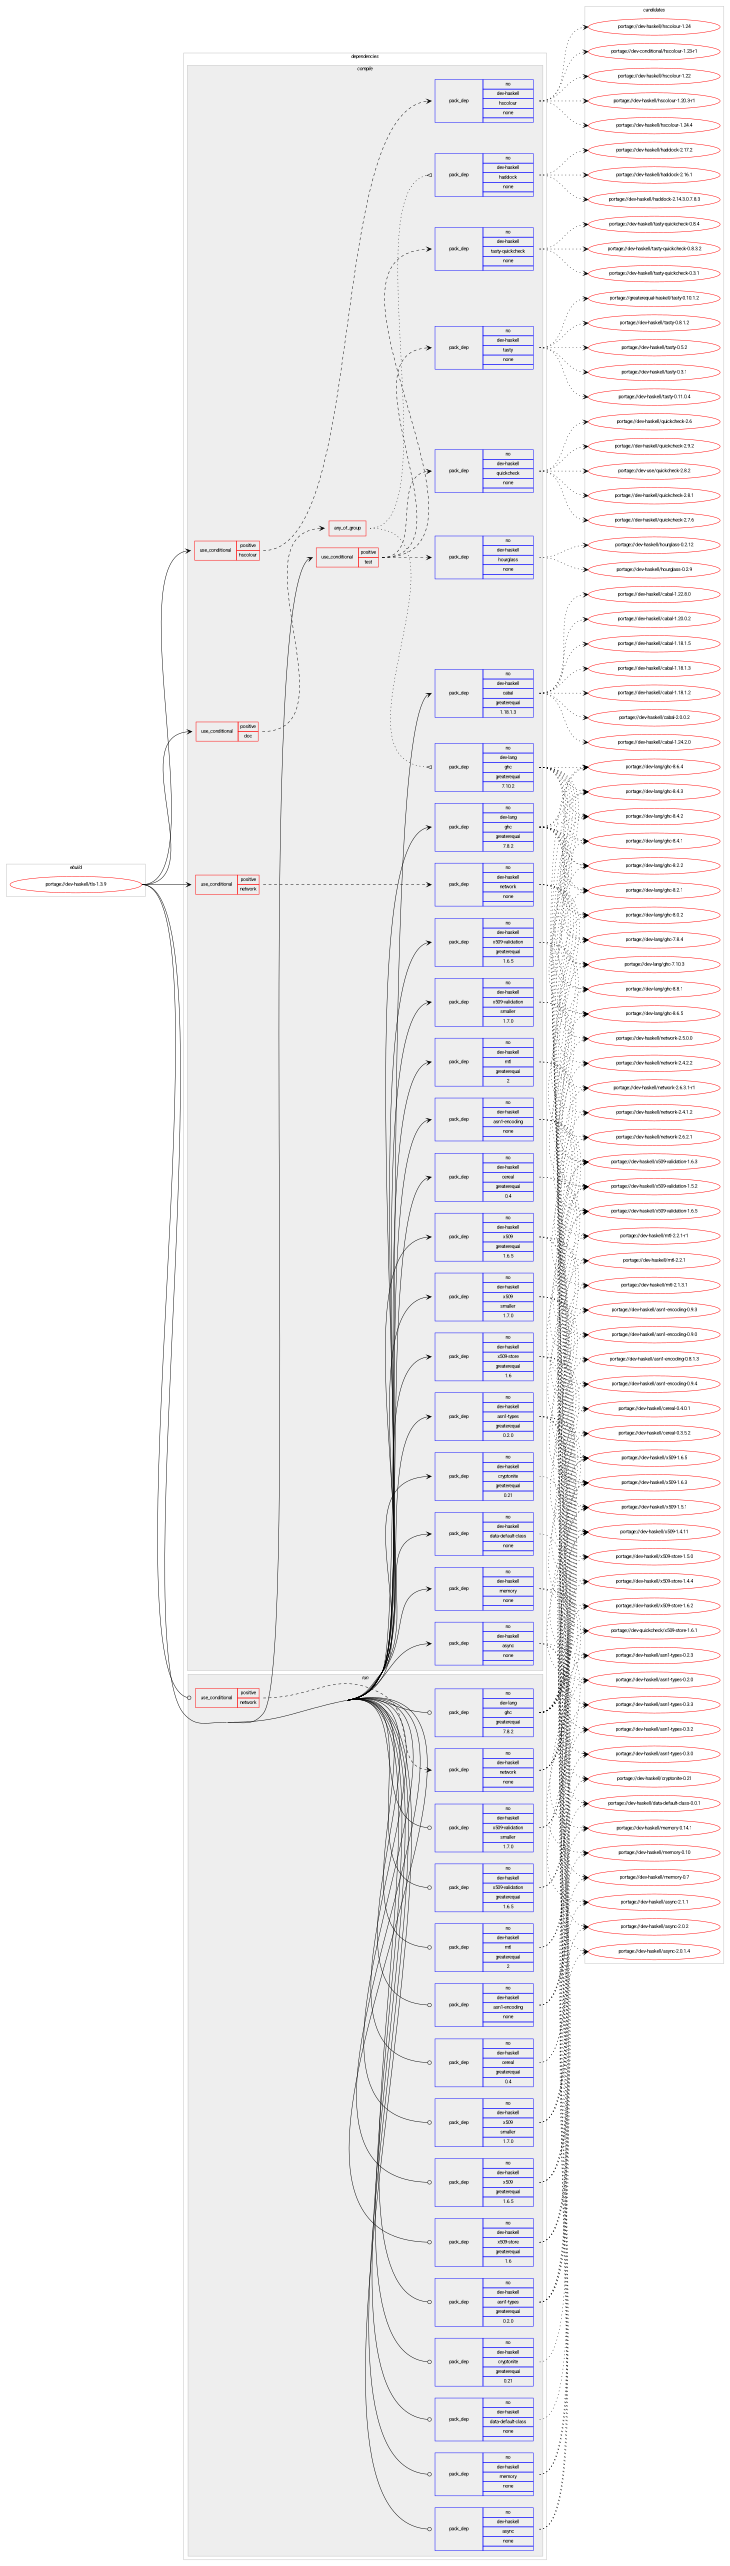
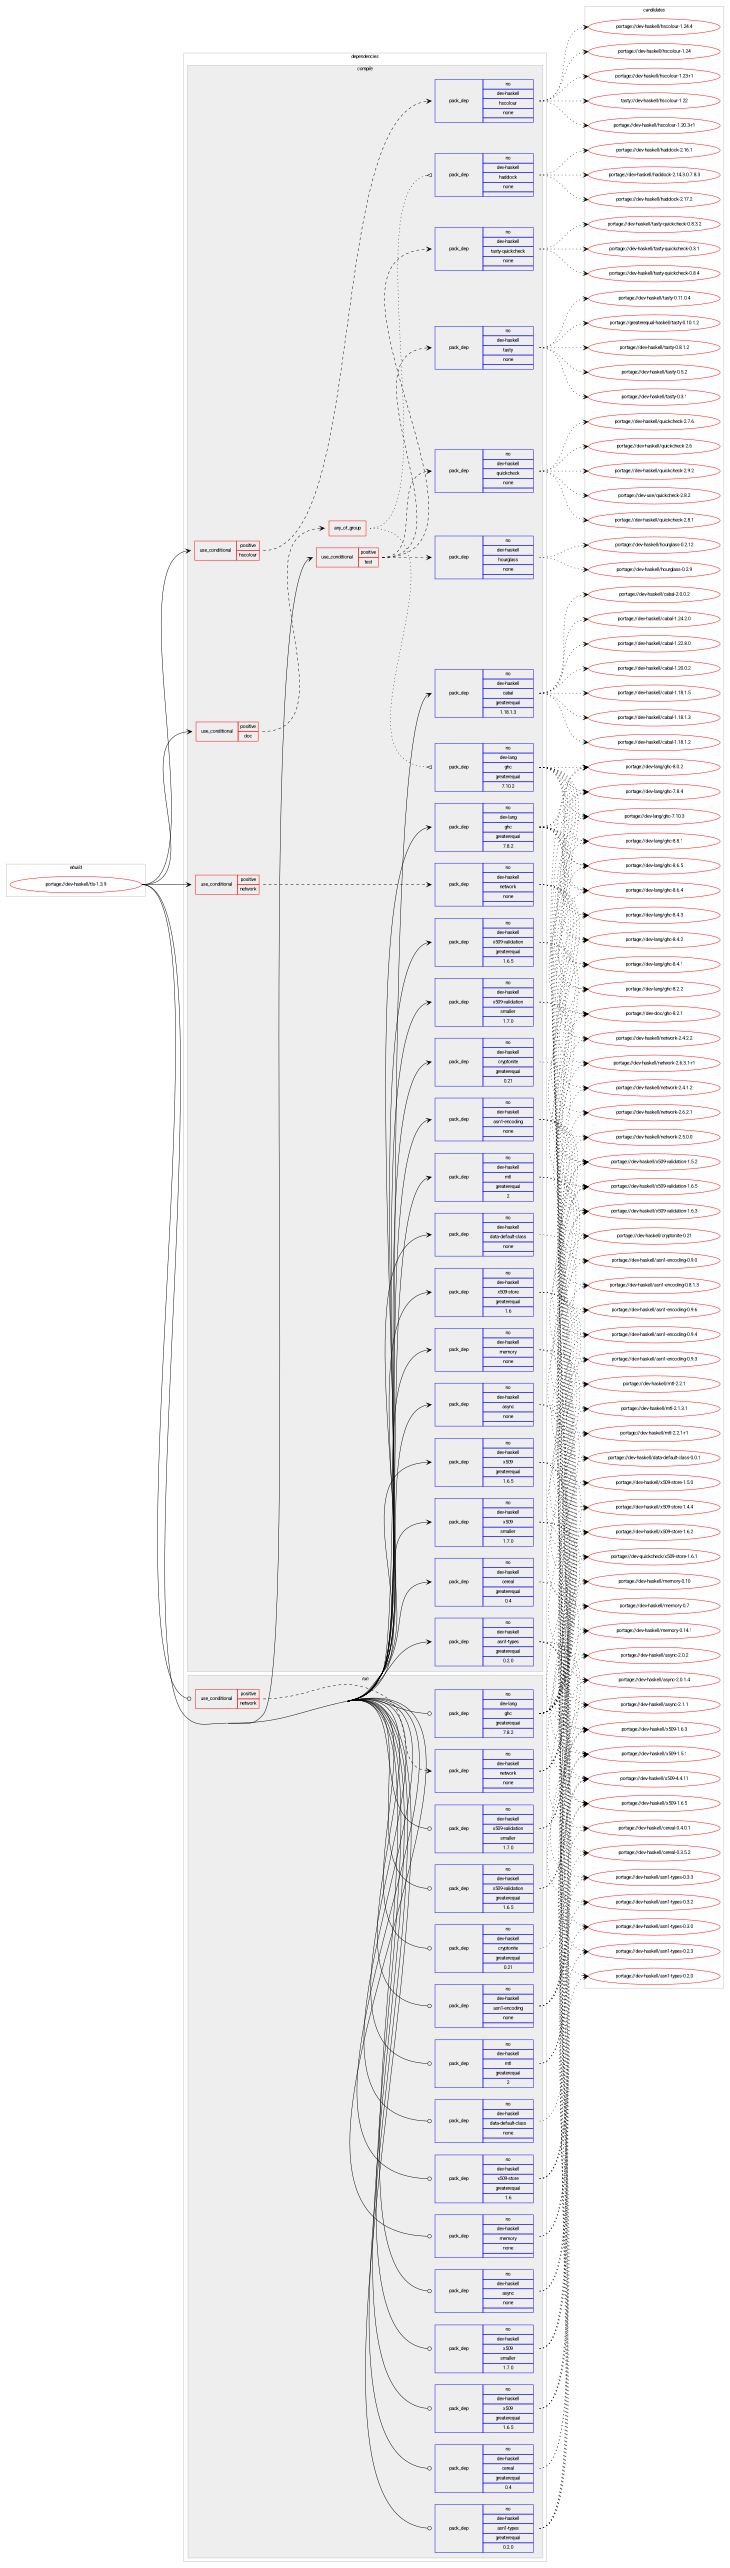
node "portage://dev-conditional/hscolour-1.23-r1": label "portage://dev-conditional/hscolour-1.23-r1" -> "portage://dev-haskell/hscolour-1.23-r1"
node "portage://dev-haskell/hscolour-1.22": label "portage://dev-haskell/hscolour-1.22" -> "tasty://dev-haskell/hscolour-1.22"
node "portage://dev-lang/ghc-8.2.1": label "portage://dev-lang/ghc-8.2.1" -> "portage://dev-doc/ghc-8.2.1"
node "portage://dev-haskell/asn1-encoding-0.9.6": added
node "portage://dev-haskell/x509-1.4.11": label "portage://dev-haskell/x509-1.4.11" -> "portage://dev-haskell/x509-4.4.11"
